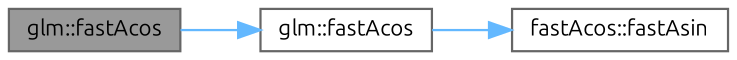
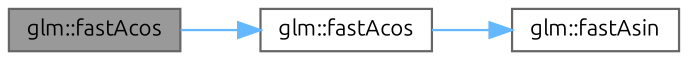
node "fastAcos::fastAsin": label "fastAcos::fastAsin" -> "glm::fastAsin"
